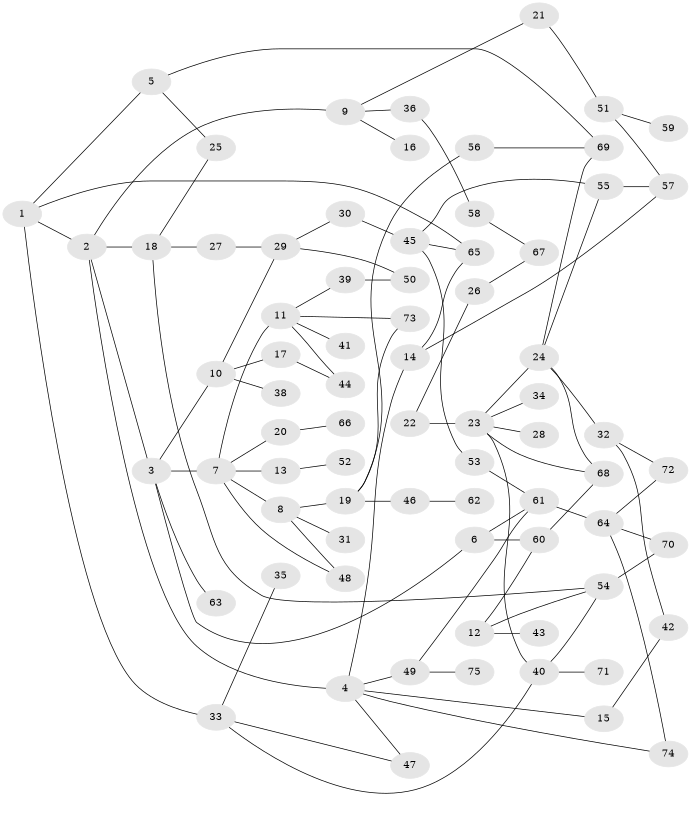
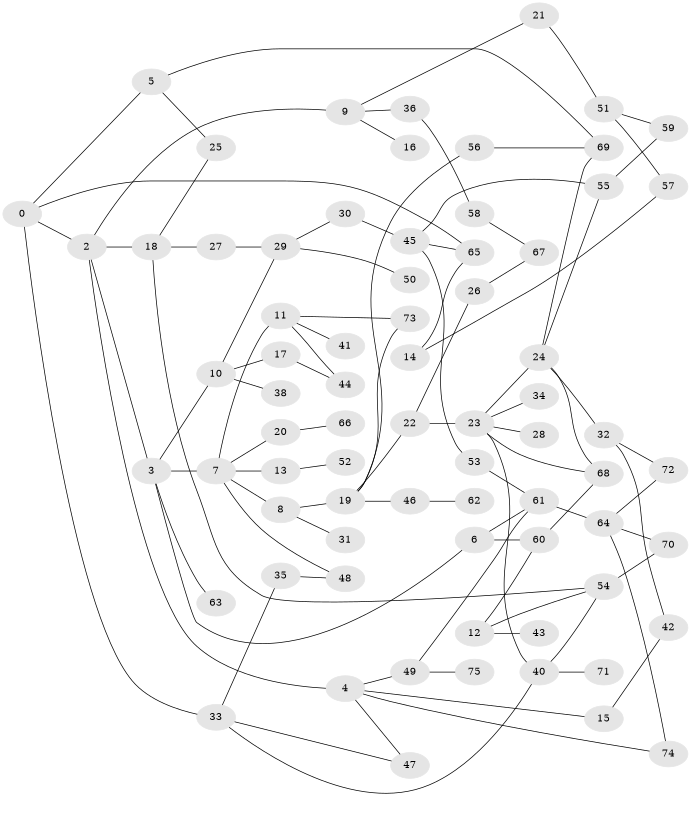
edge "55" -- "57": now "55" -- "59"
node "1": label "1" -> "0"
node "39": removed
edge "22" -- "19": added
edge "14" -- "4": removed
edge "8" -- "48": now "35" -- "48"
